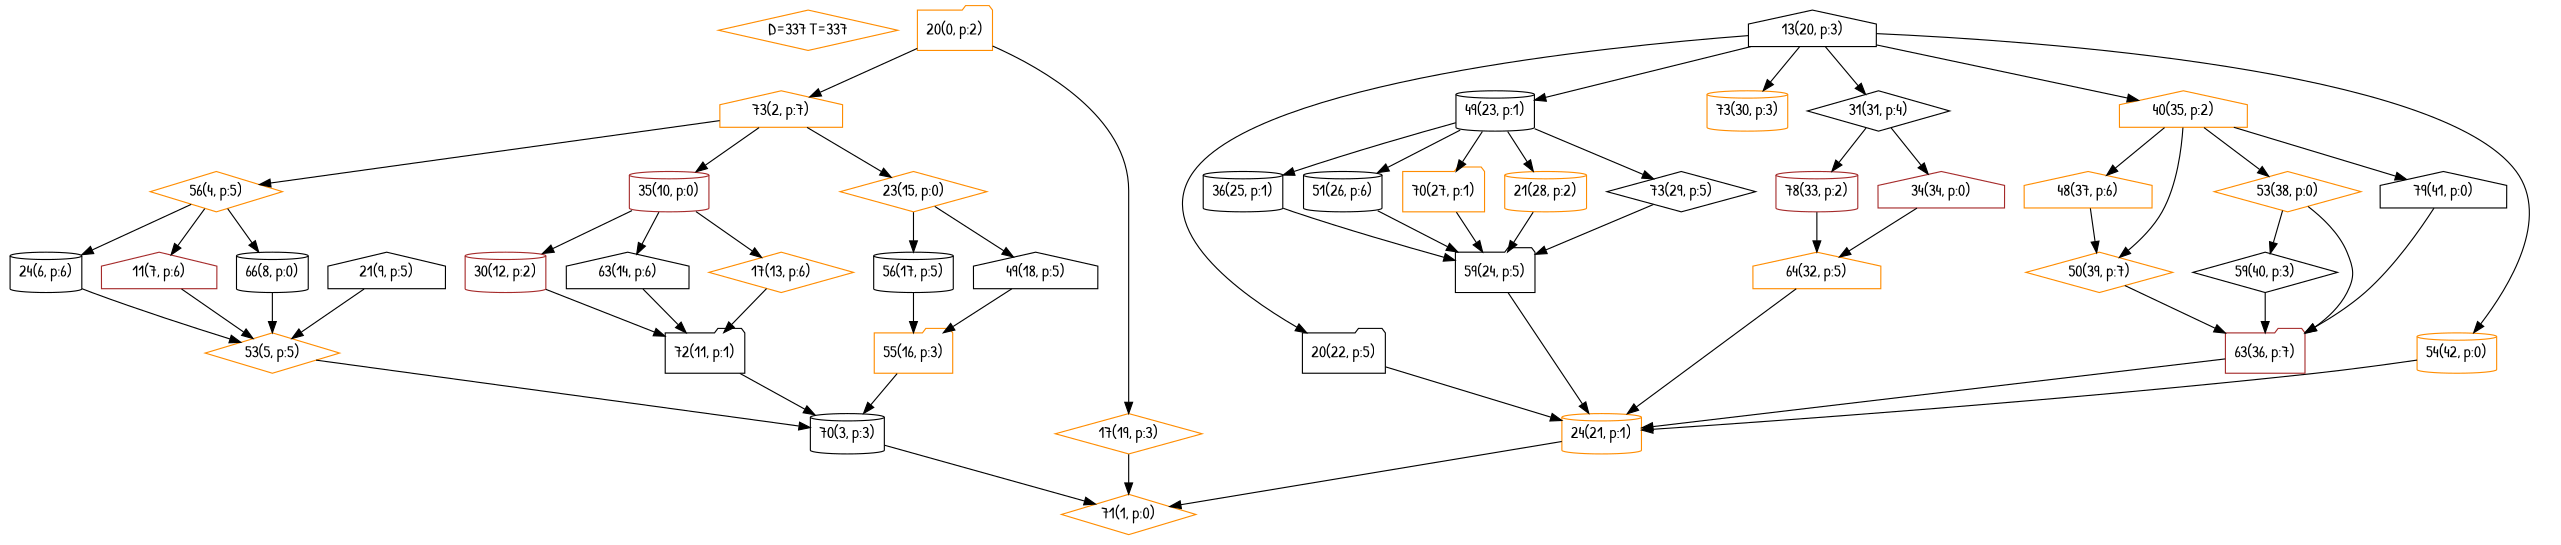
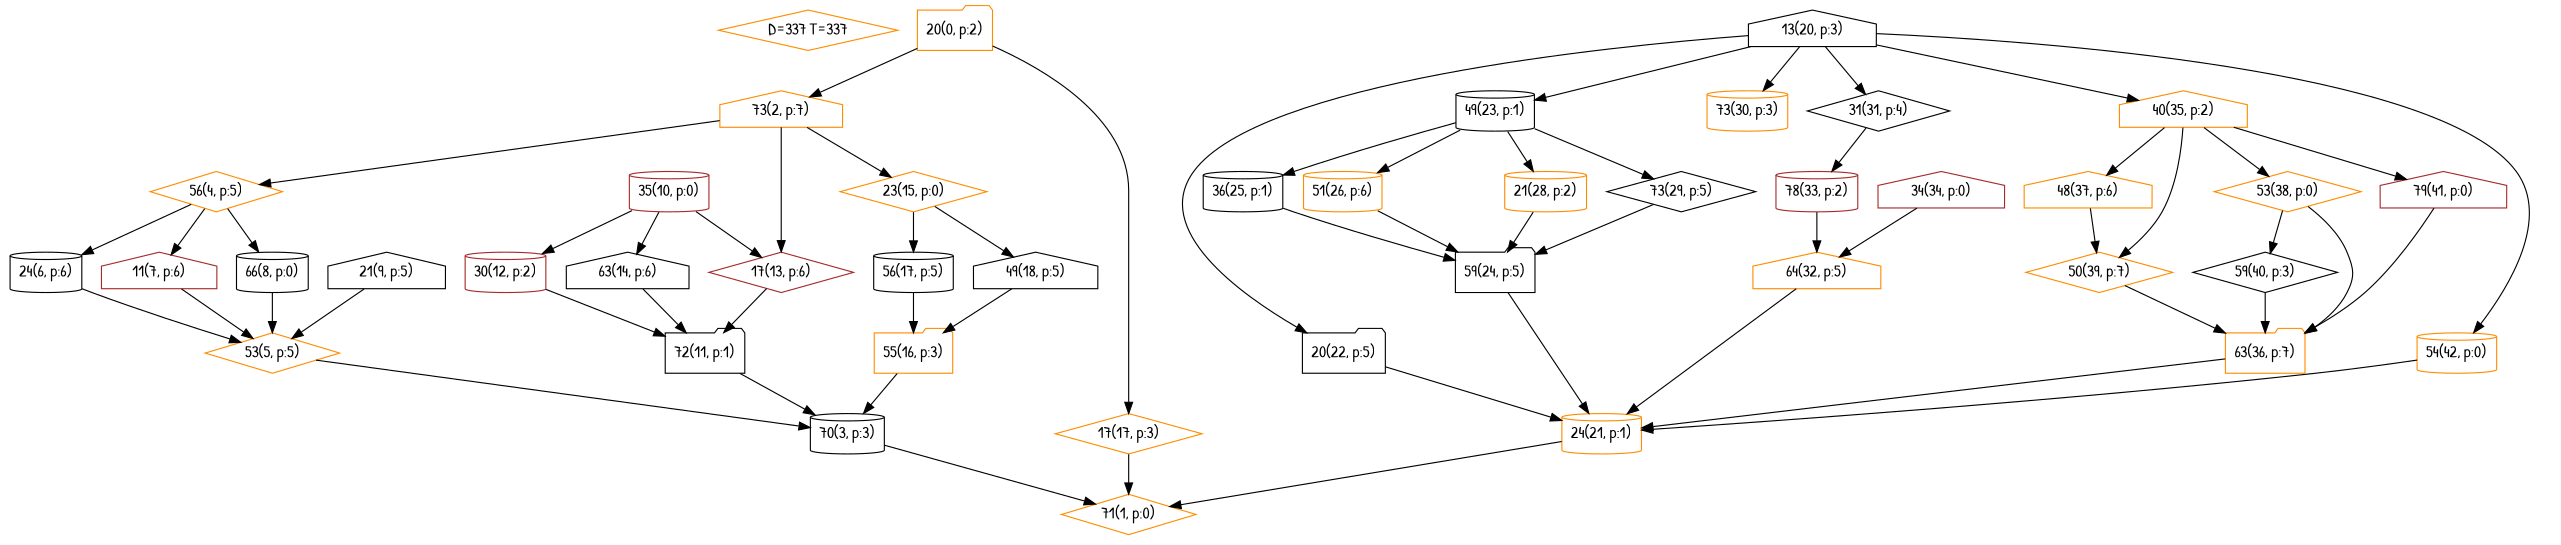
edge "73(2, p:7)" -> "35(10, p:0)": now "73(2, p:7)" -> "17(13, p:6)"
edge "31(31, p:4)" -> "34(34, p:0)": removed
node "51(26, p:6)": color black -> darkorange
node "70(27, p:1)": removed
node "79(41, p:0)": color black -> brown
node "17(13, p:6)": color darkorange -> brown
node "63(36, p:7)": color brown -> darkorange
node "17(19, p:3)": label "17(19, p:3)" -> "17(17, p:3)"
